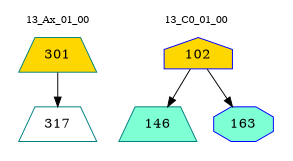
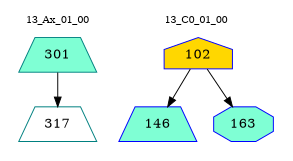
node "301": fillcolor gold -> aquamarine
node "146": color teal -> blue
